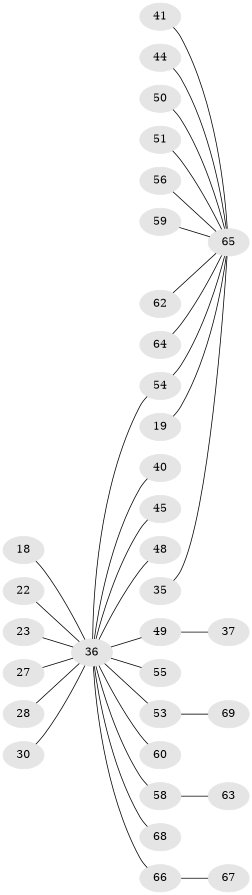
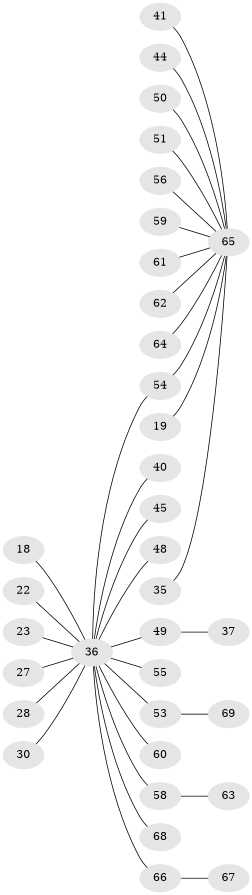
node "61": added
